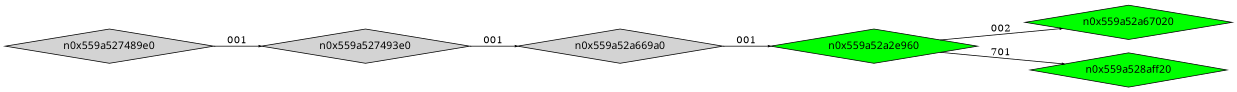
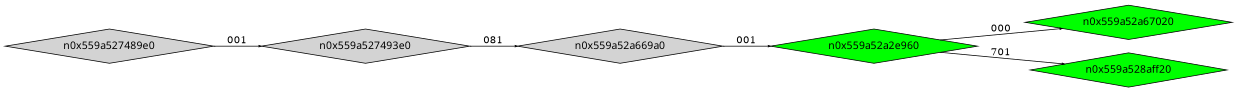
edge "n0x559a52a2e960" -> "n0x559a52a67020": label "002" -> "000"
edge "n0x559a527493e0" -> "n0x559a52a669a0": label "001" -> "081"
